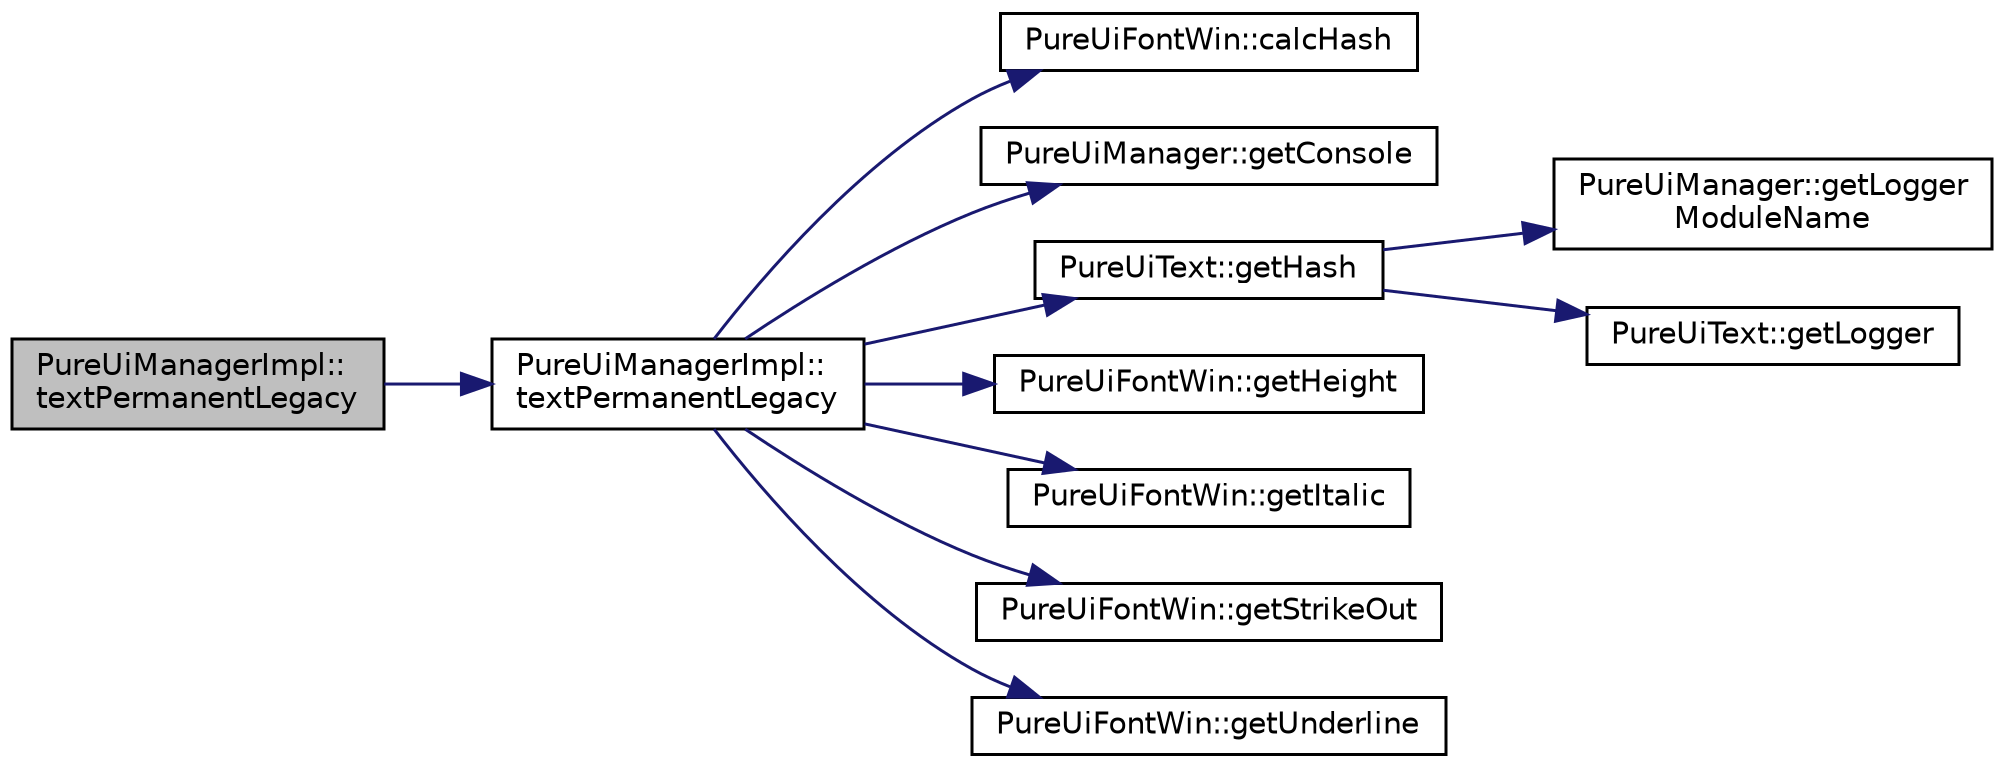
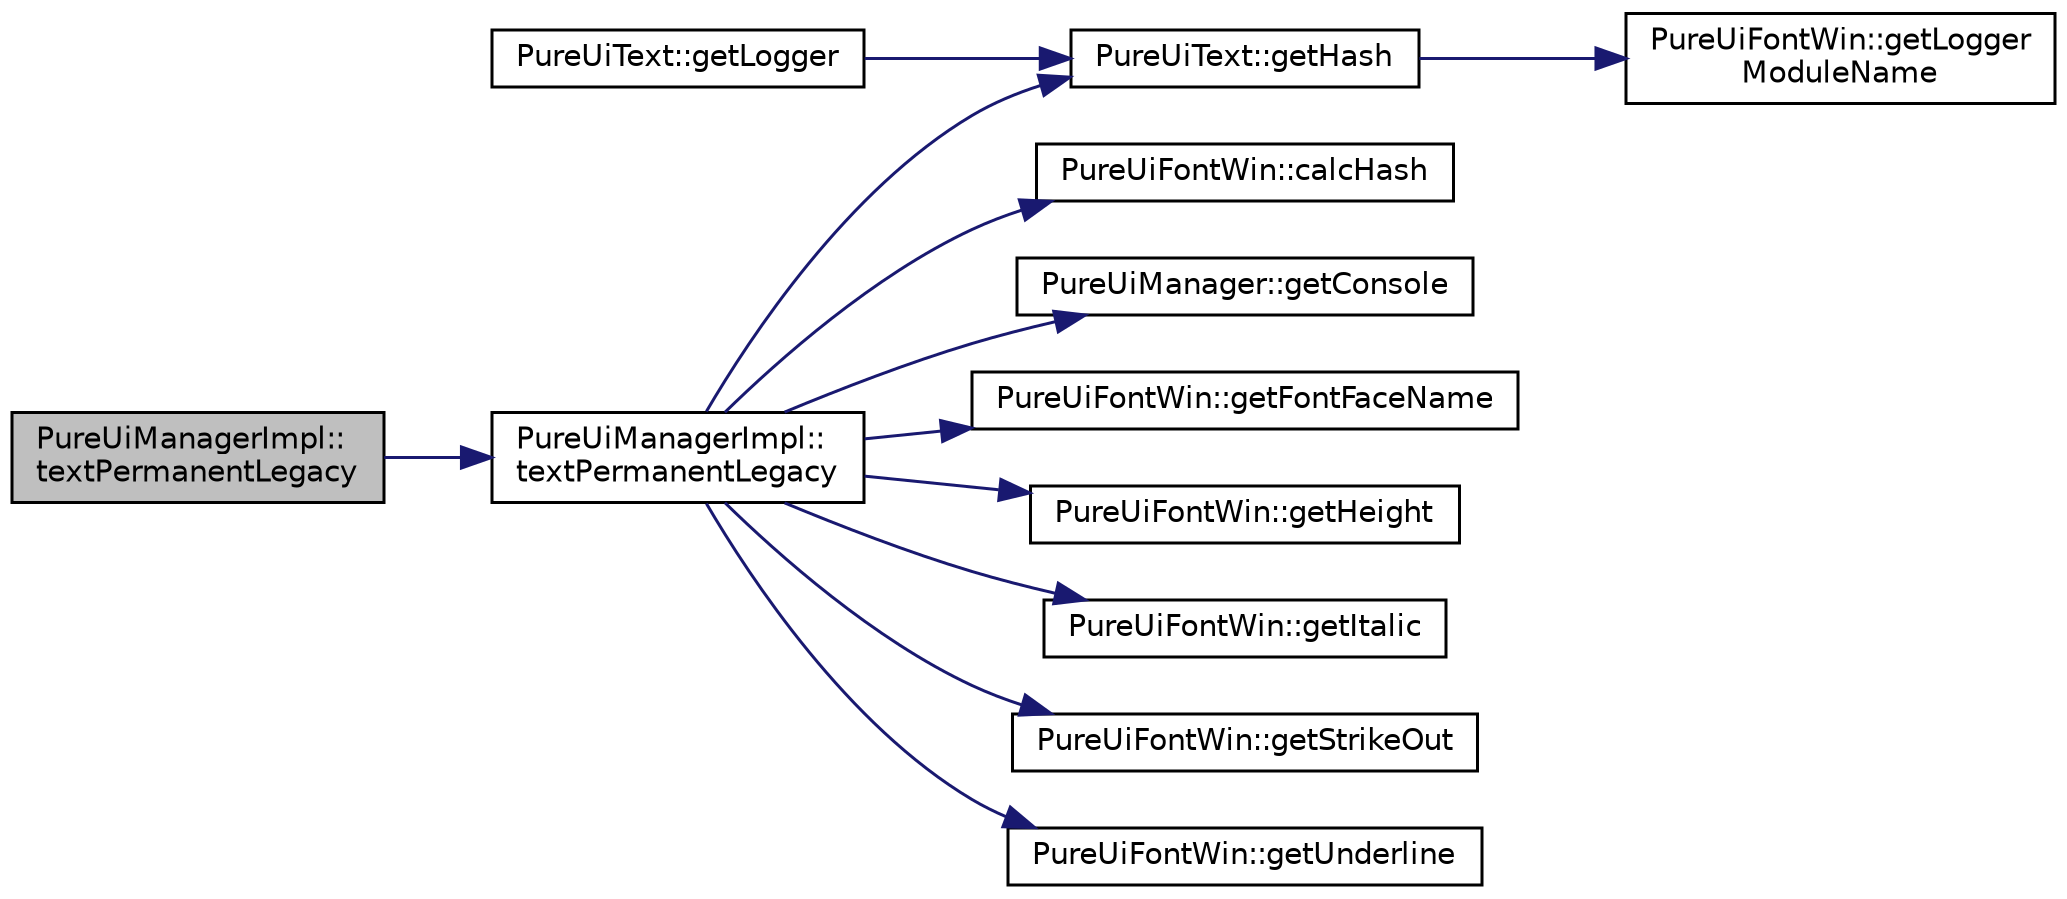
node "PureUiManager::getLogger ModuleName": label "PureUiManager::getLogger ModuleName" -> "PureUiFontWin::getLogger ModuleName"
edge "PureUiText::getHash" -> "PureUiText::getLogger": reversed
node "PureUiFontWin::getFontFaceName": added
